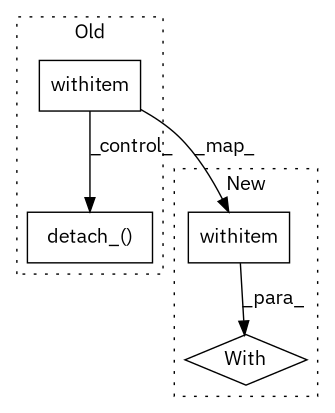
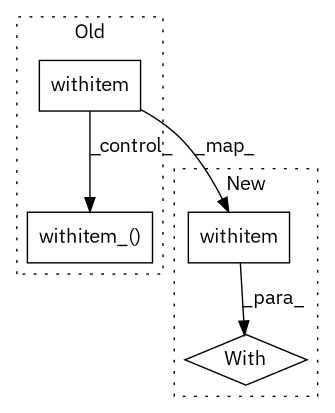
node "detach_()": label "detach_()" -> "withitem_()"
